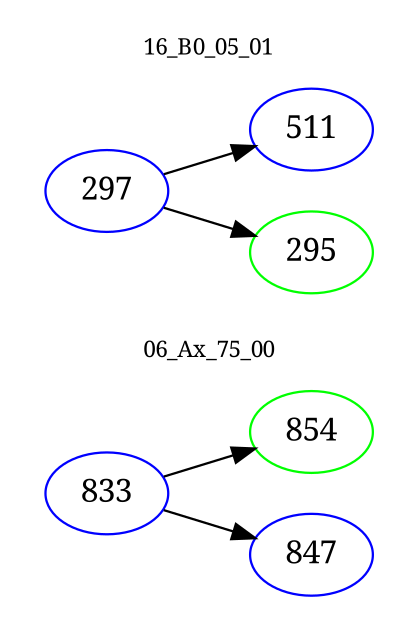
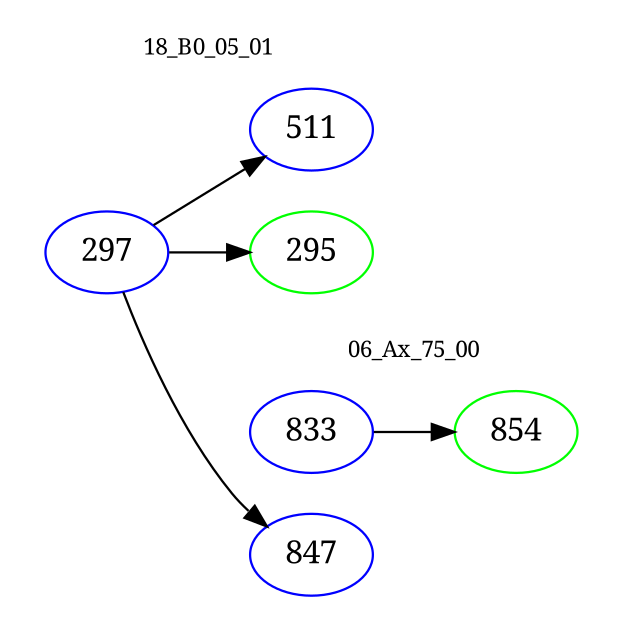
cluster "16_B0_05_01": label "16_B0_05_01" -> "18_B0_05_01"
edge "833" -> "847": now "297" -> "847"
